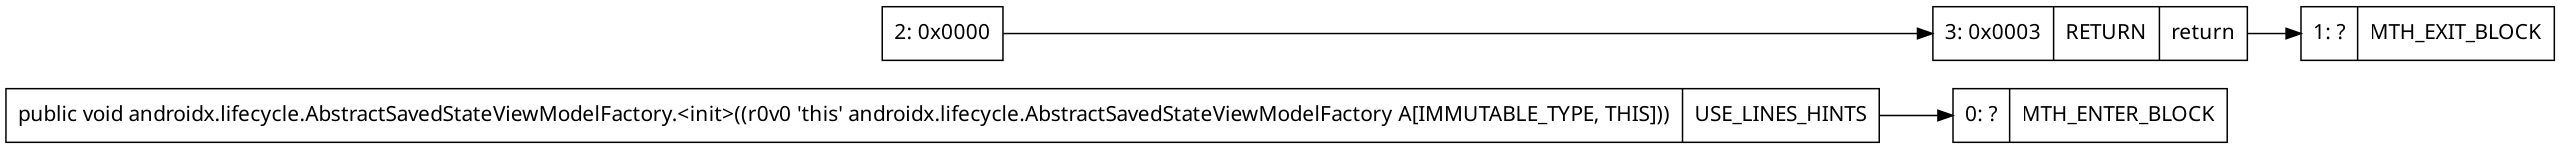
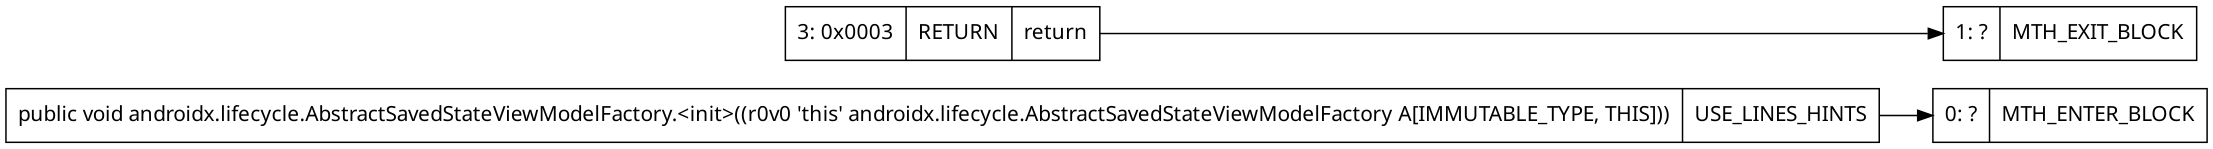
node "2: 0x0000": removed
